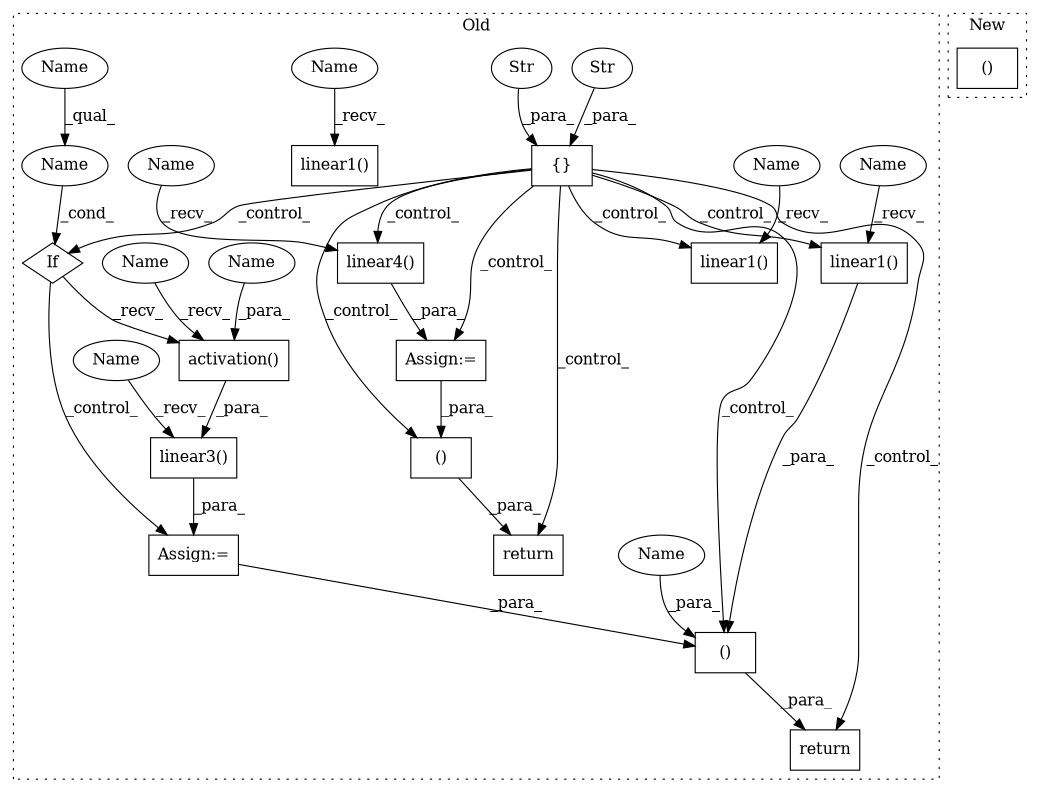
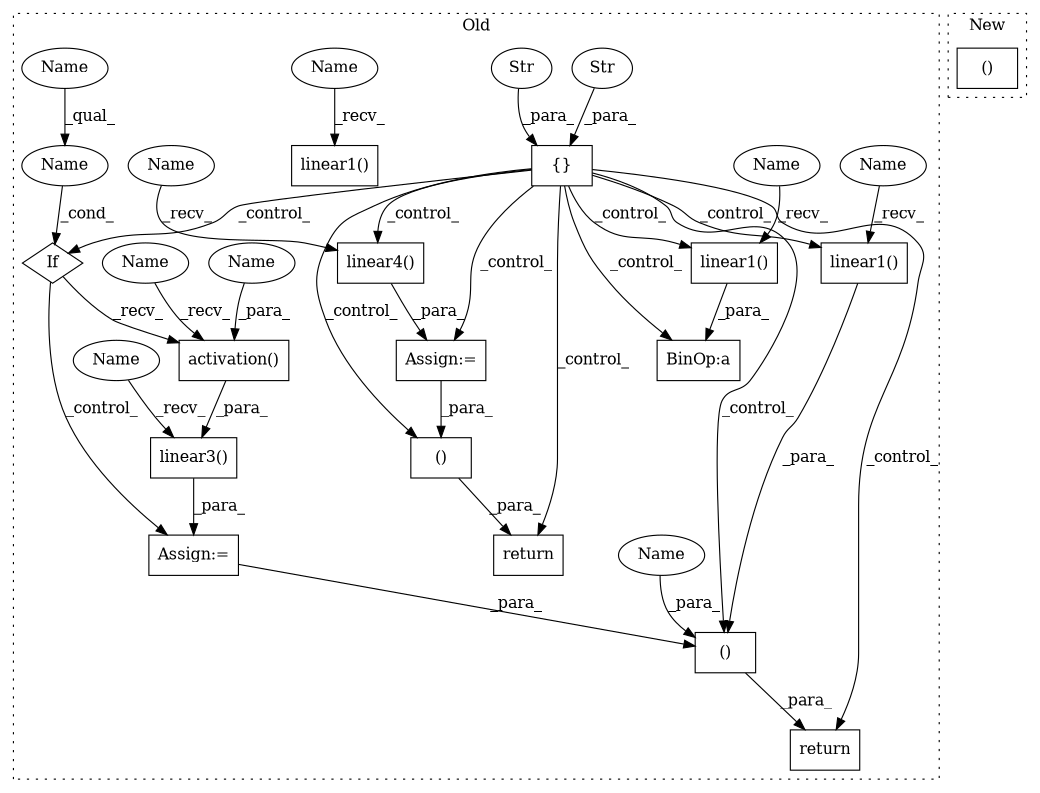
node "BinOp:a": added
